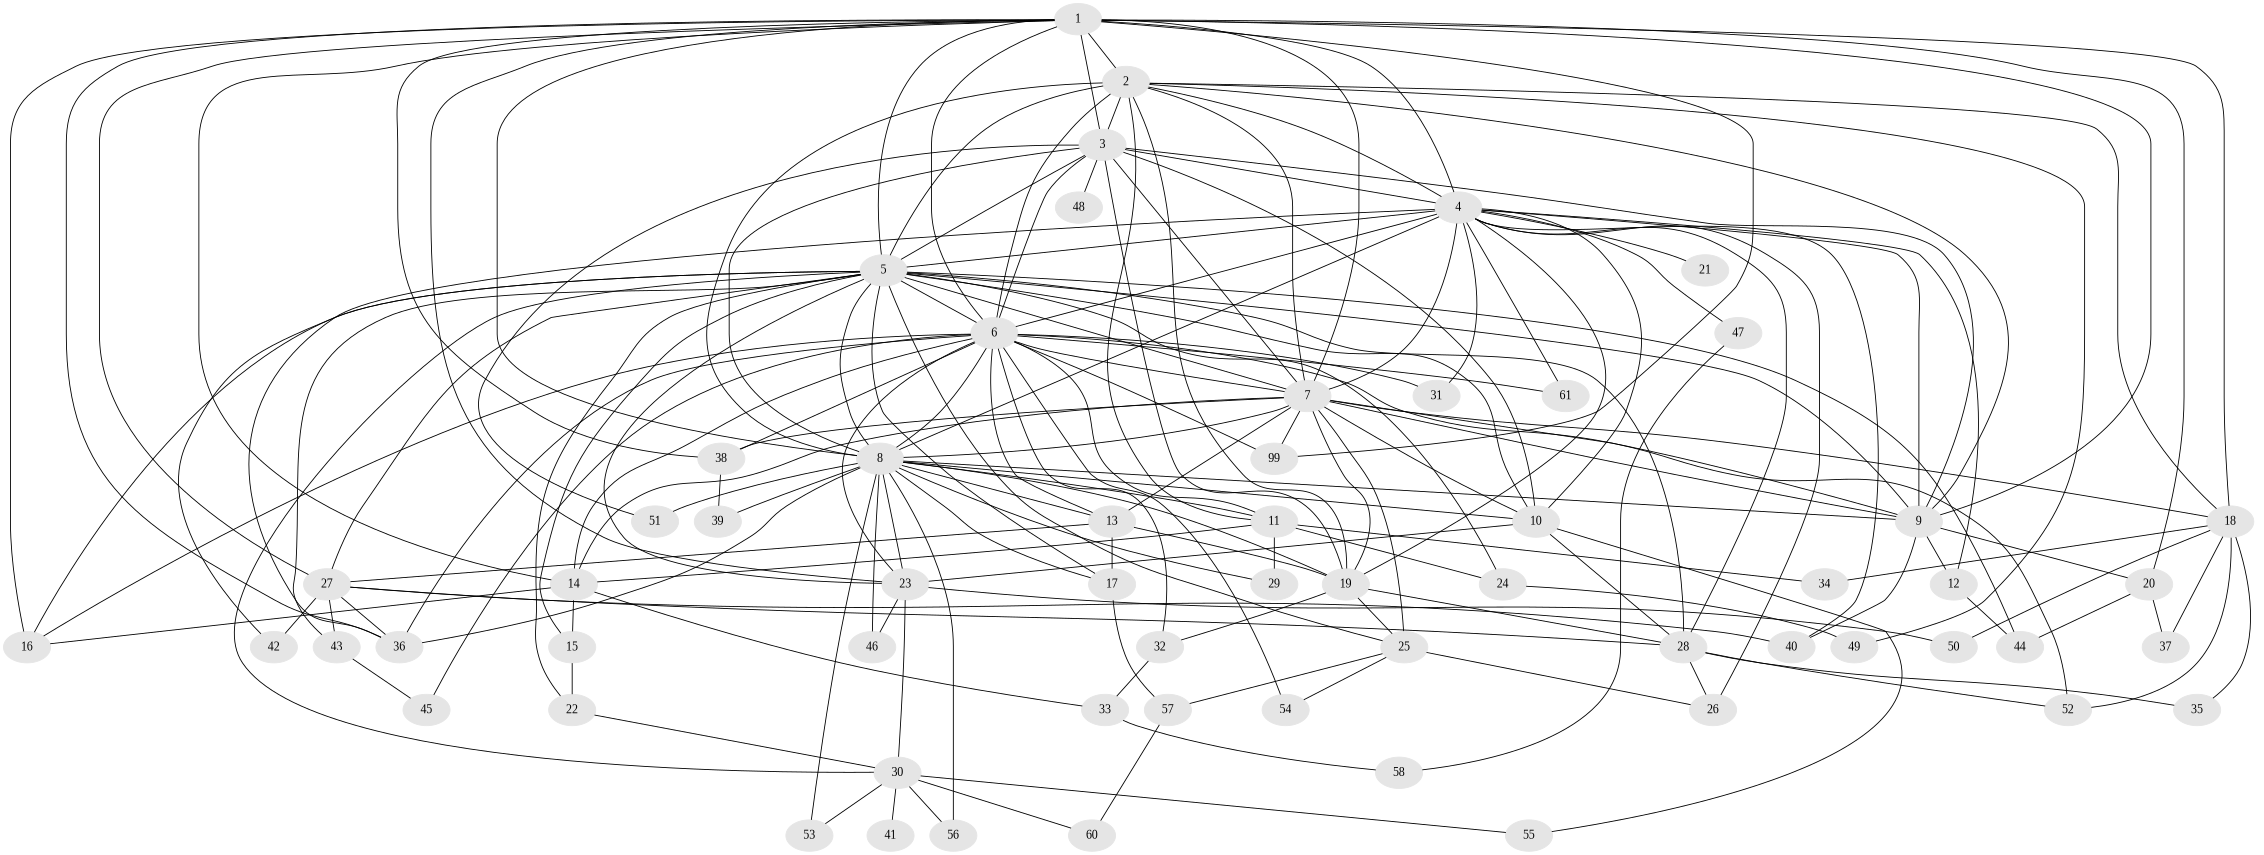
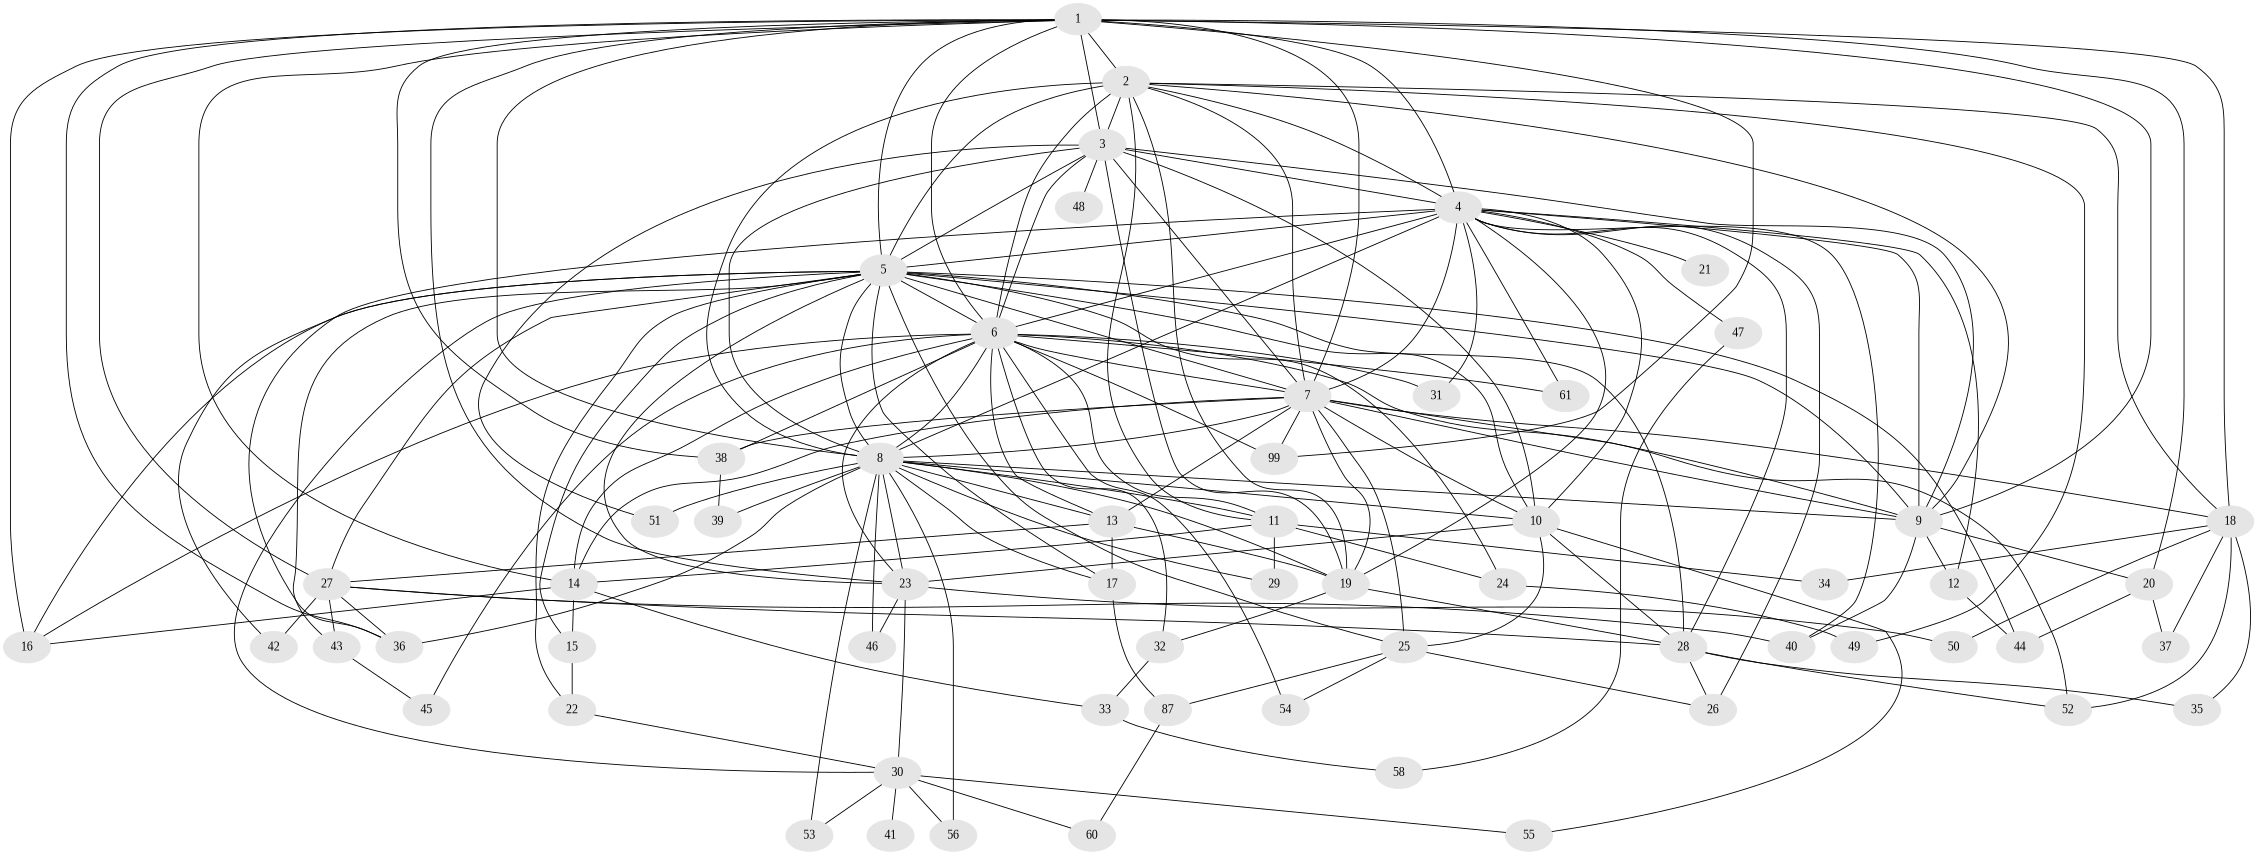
edge "6" -- "36": removed
edge "19" -- "25": now "10" -- "25"
node "57": label "57" -> "87"
